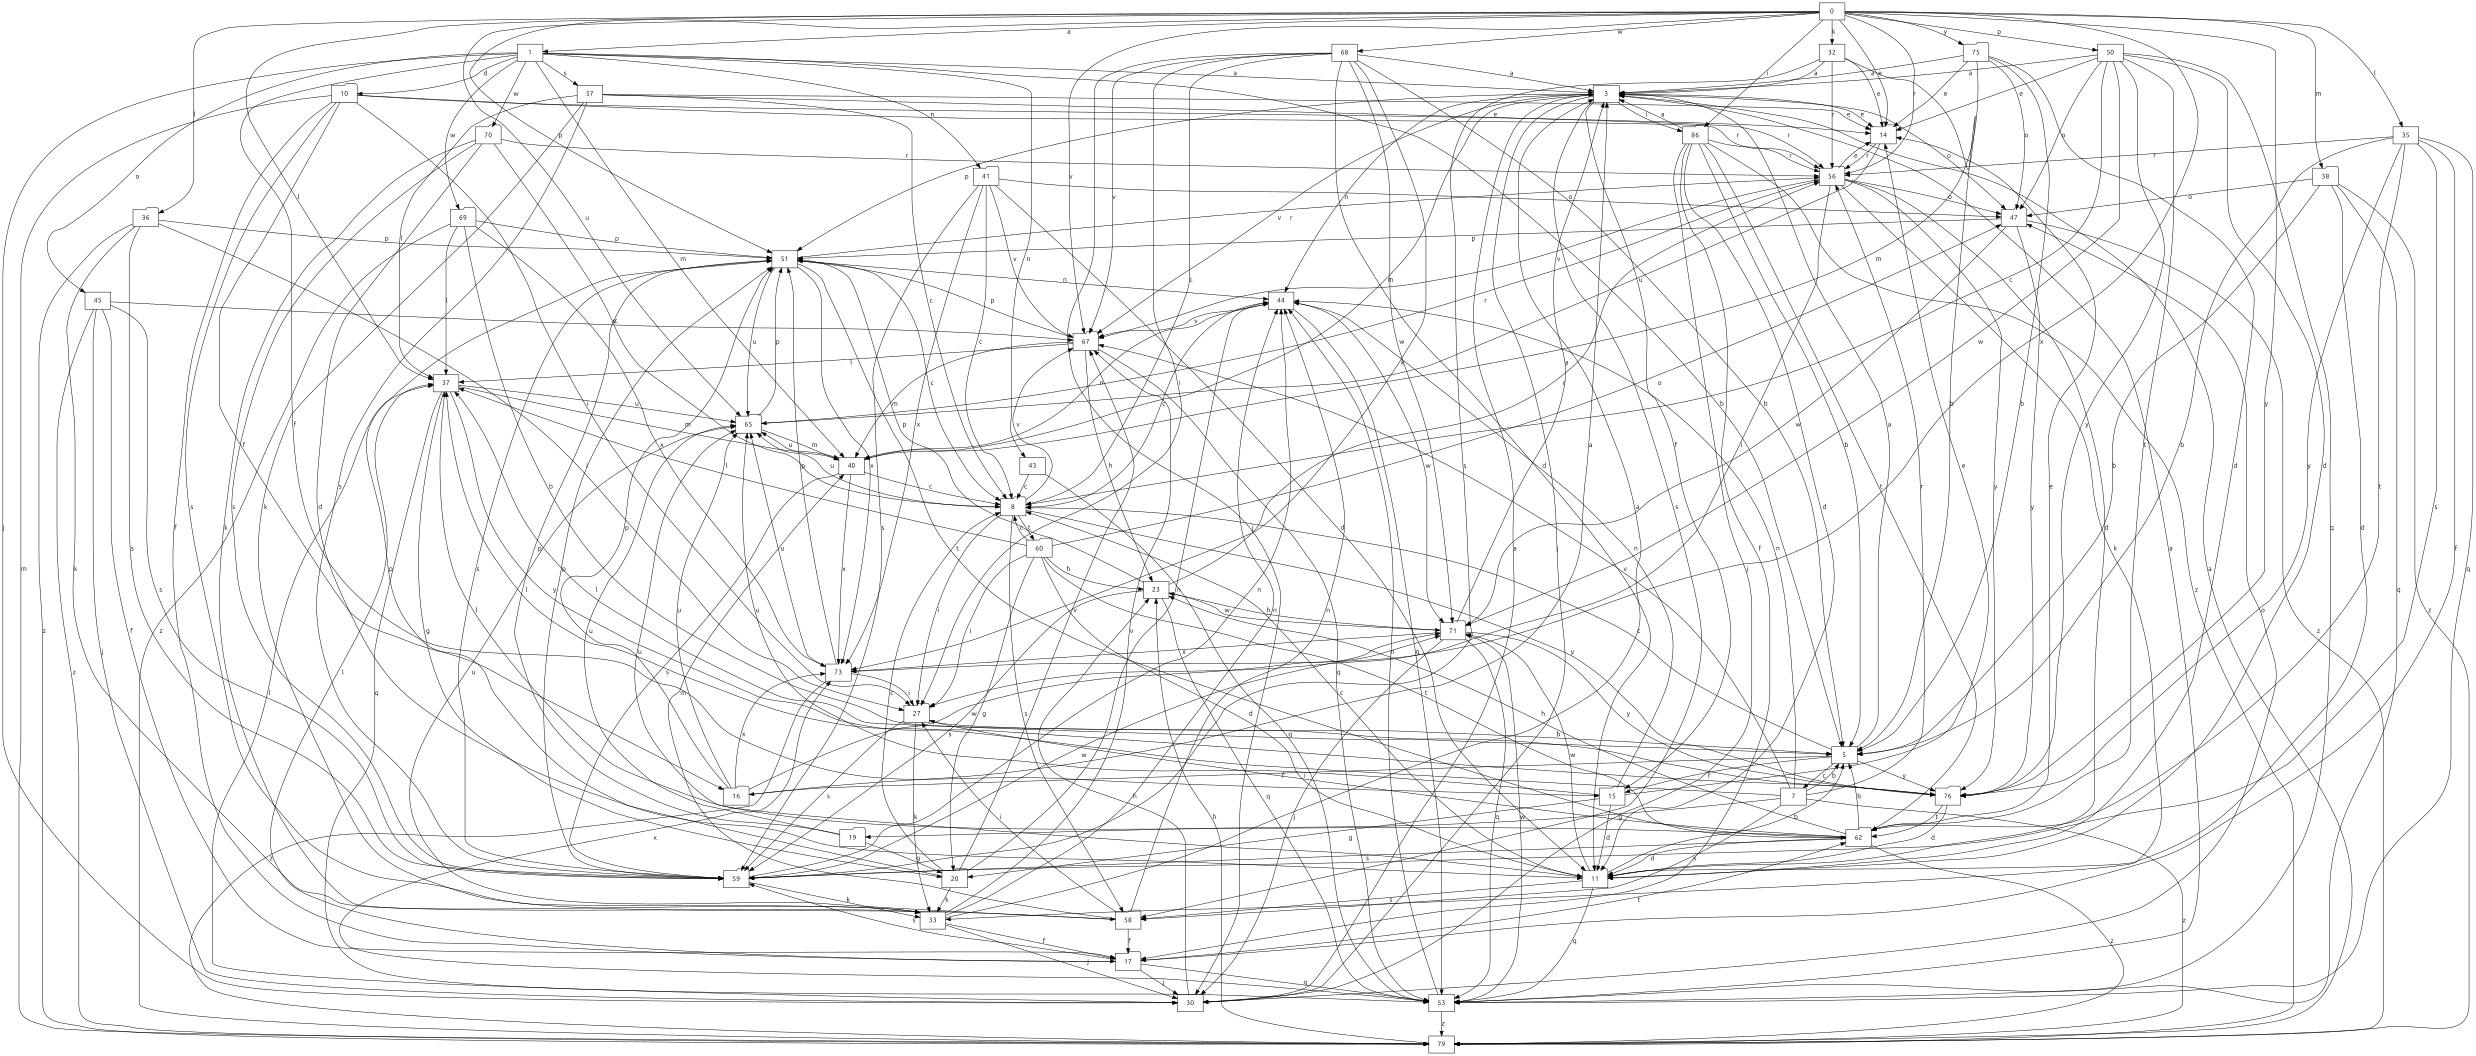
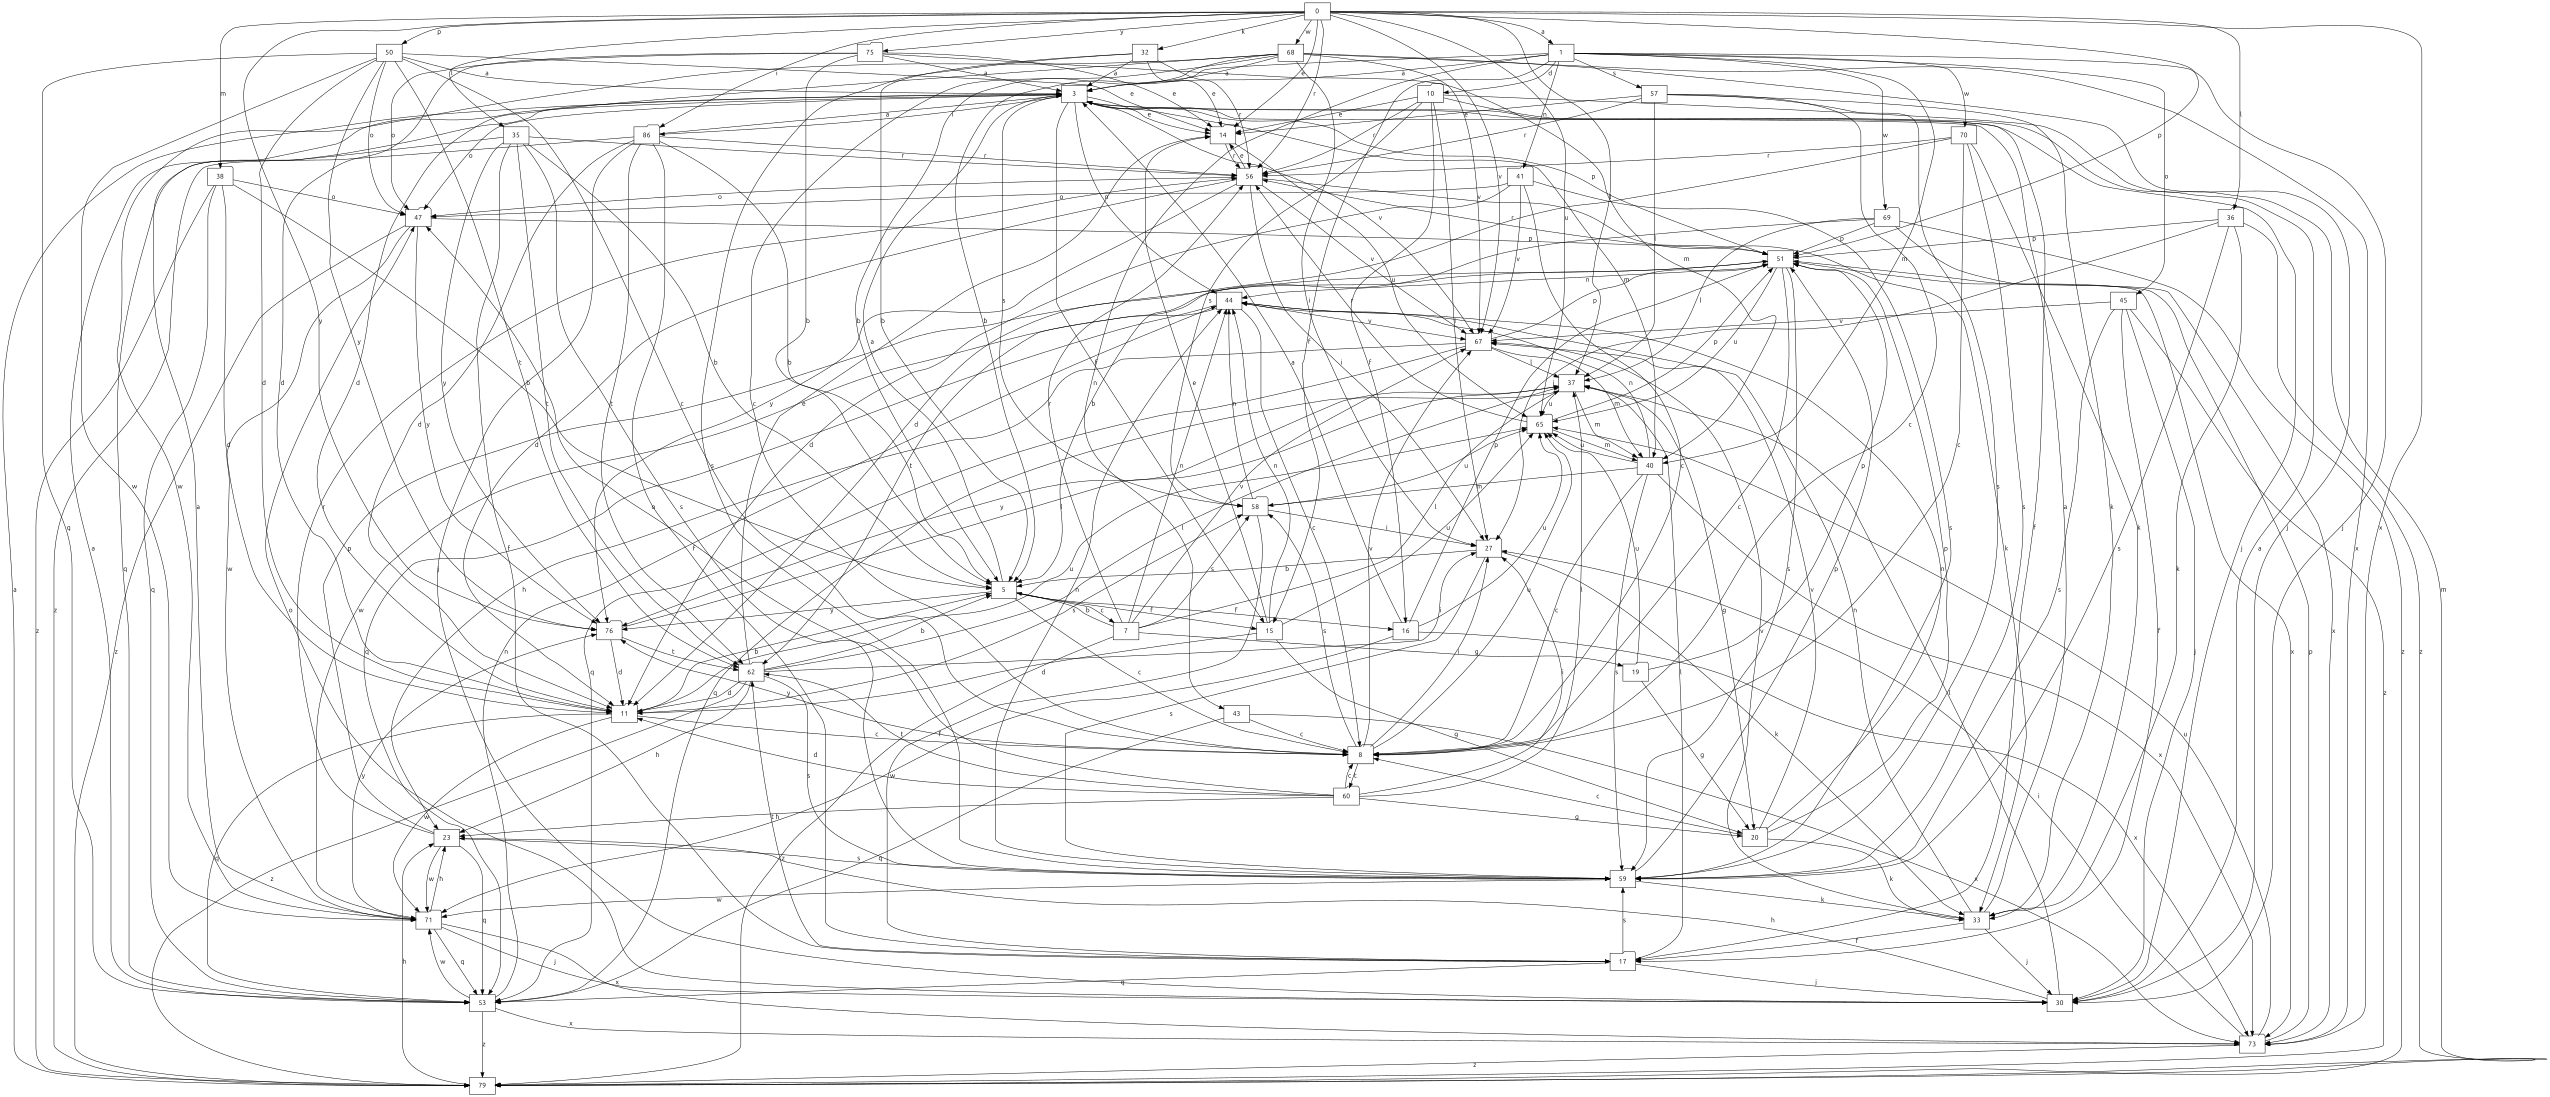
edge "41" -> "73": now "43" -> "73"
edge "58" -> "40": reversed
